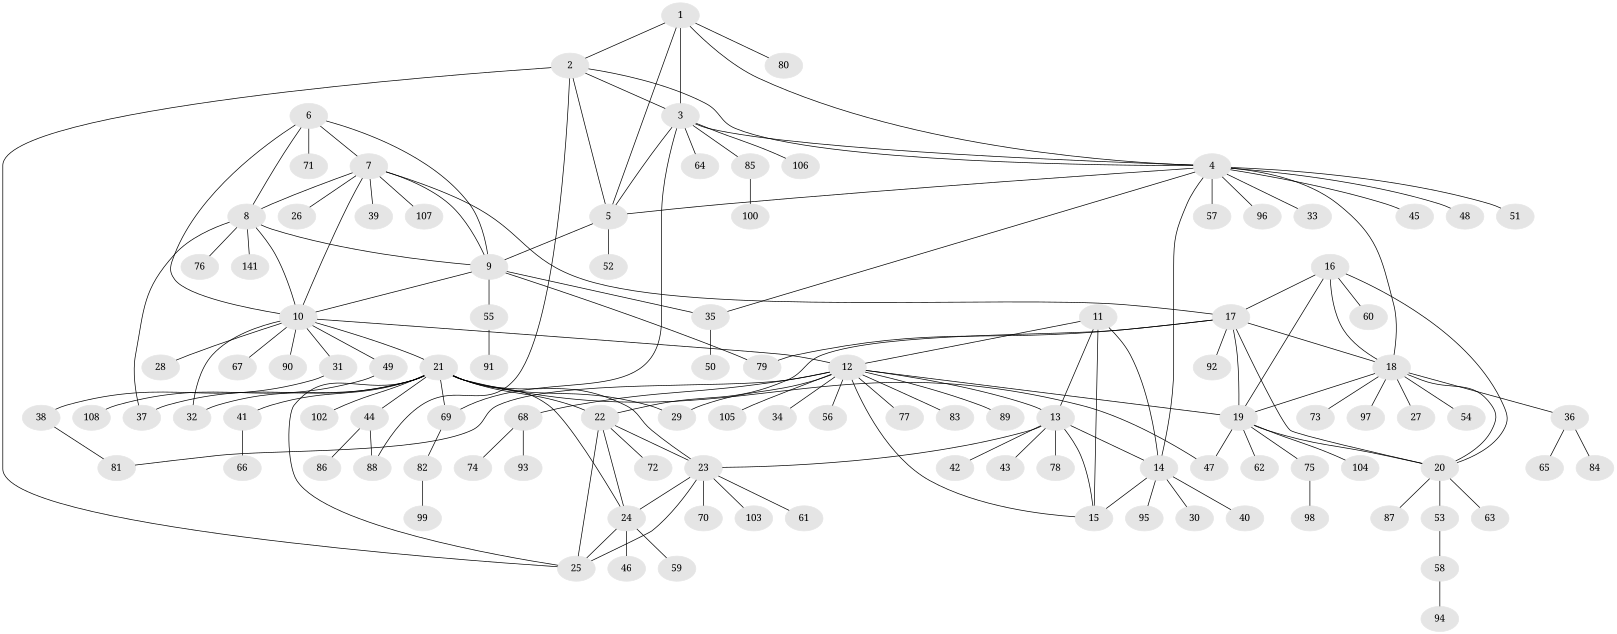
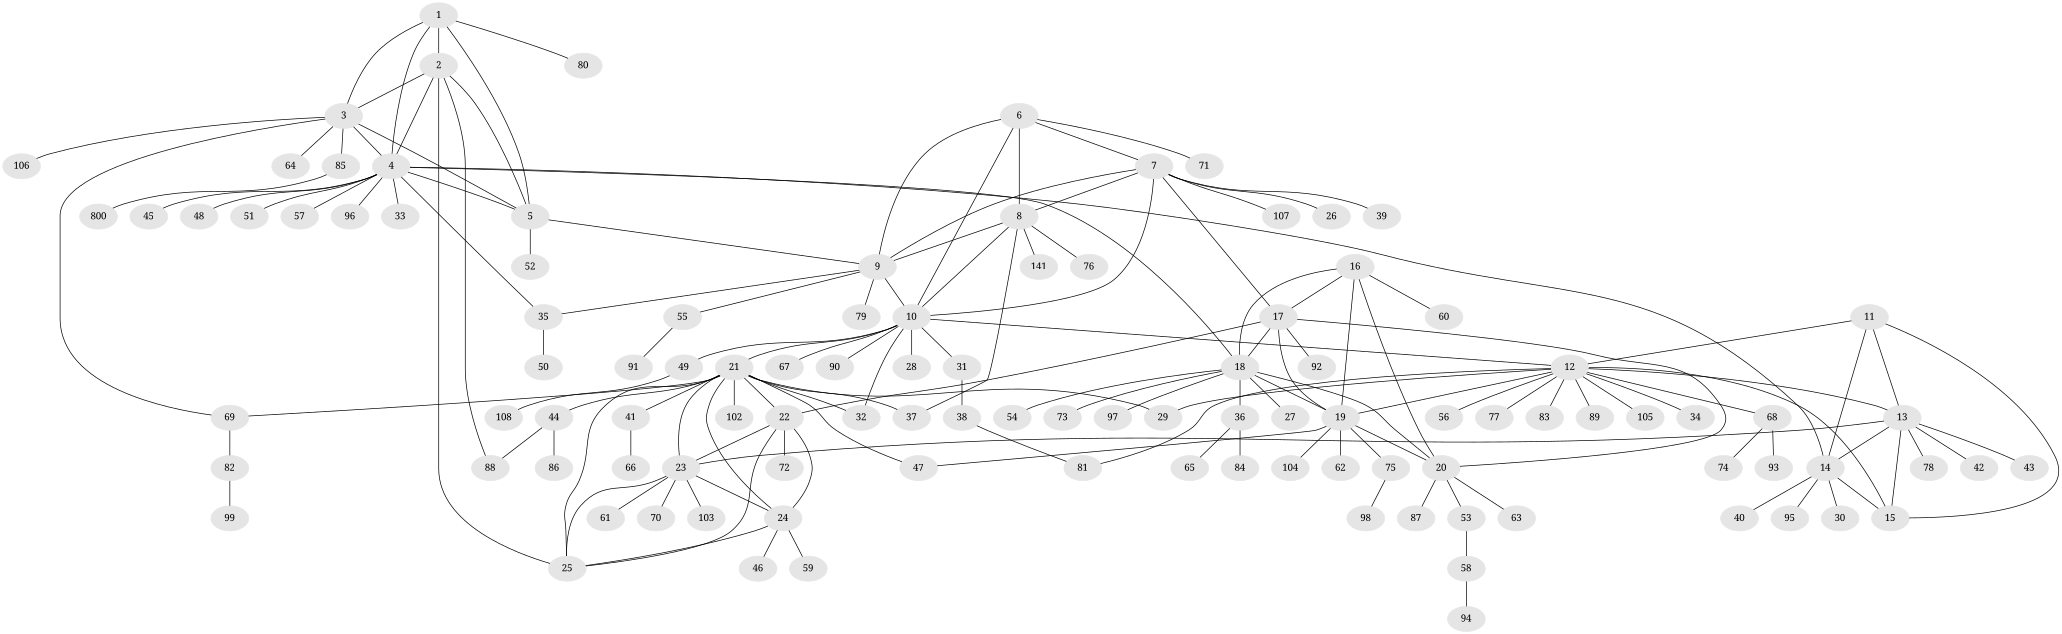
node "100": label "100" -> "800"
edge "17" -- "79": removed
